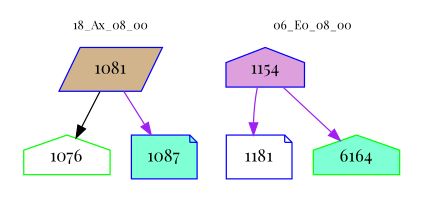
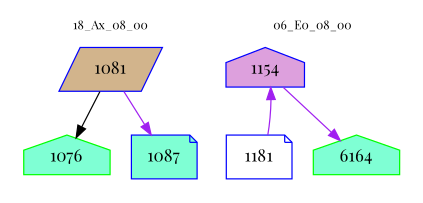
edge "1154" -> "1181": reversed
node "1076": fillcolor white -> aquamarine
